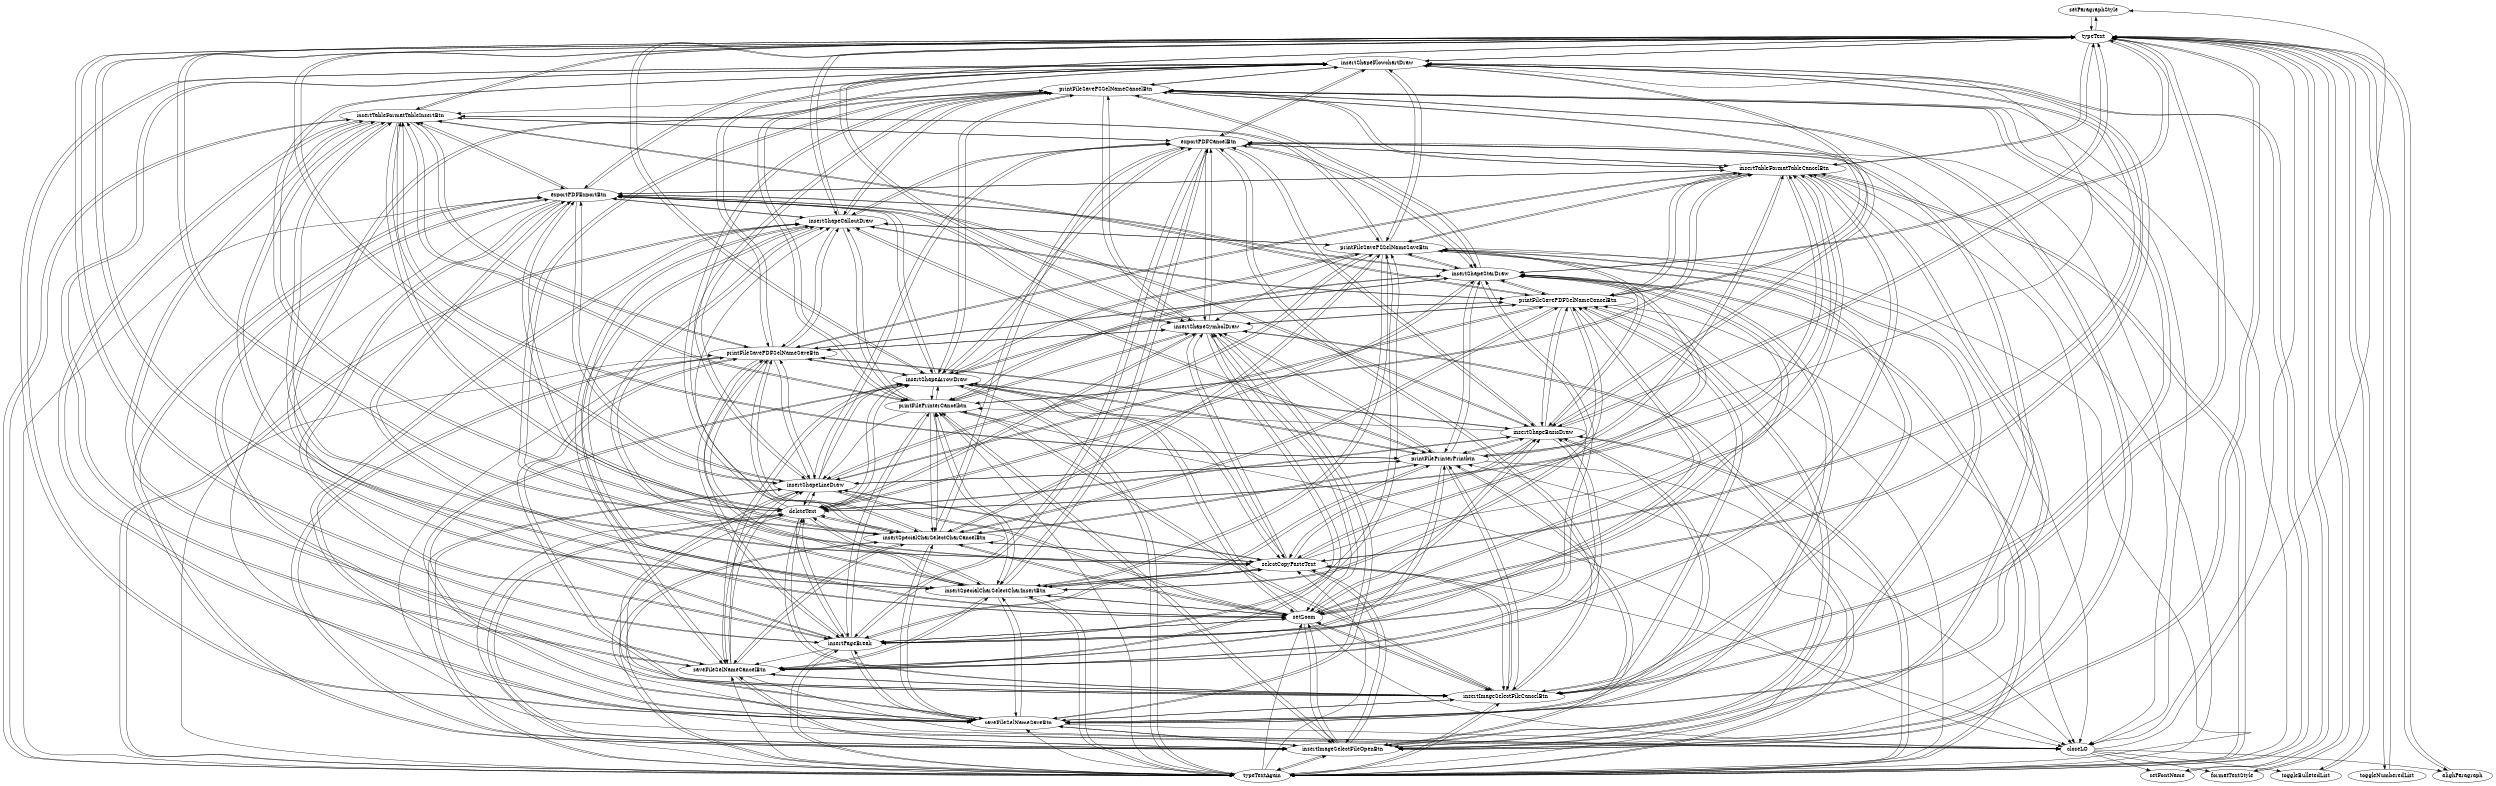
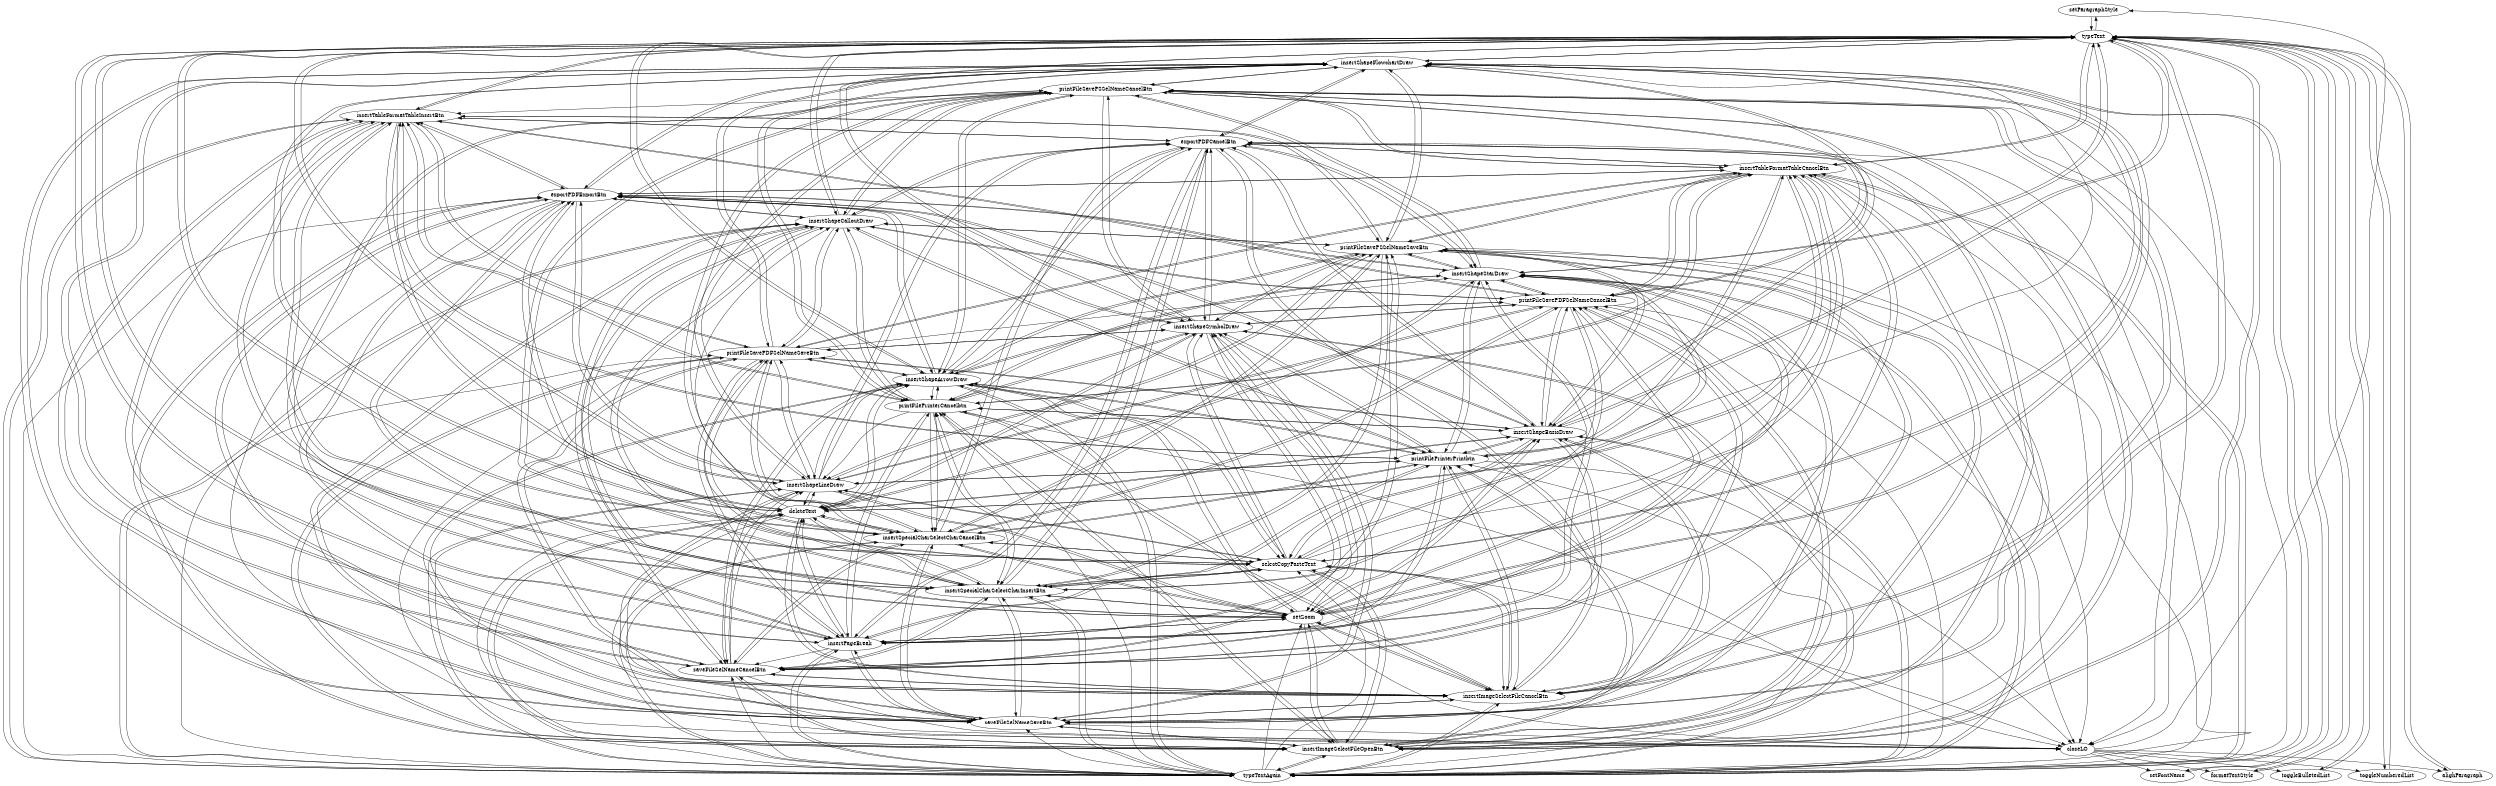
edge "insertShapeSymbolDraw" -> "printFileSavePSSelNameSaveBtn": added
edge "insertShapeStarDraw" -> "printFileSavePDFSelNameSaveBtn": removed
edge "closeLO" -> "typeText": now "closeLO" -> "toggleNumberedList"
edge "printFilePrinterCancelbtn" -> "insertShapeBasicDraw": added
